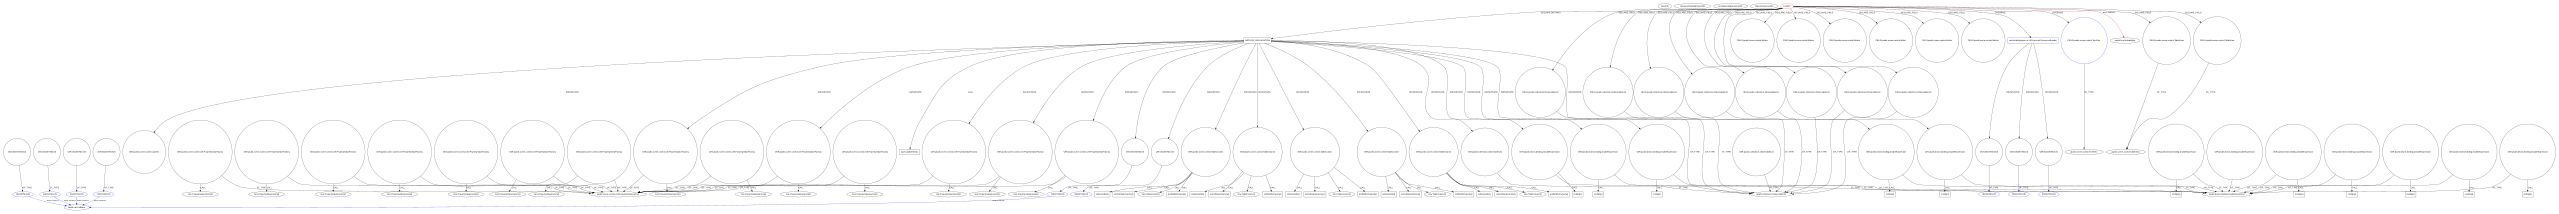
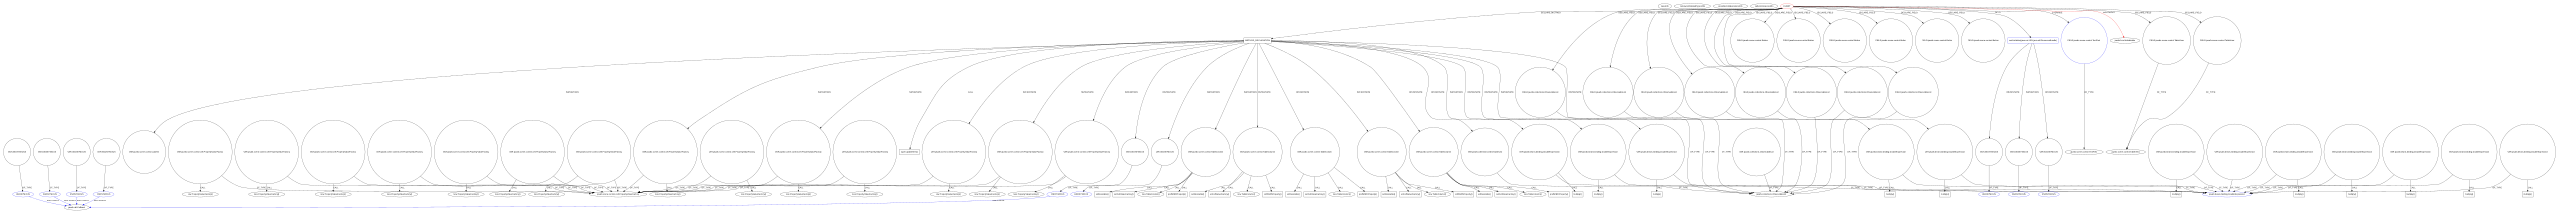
edge "CLIENT" -> "void initialize(java.net.URL,java.util.ResourceBundle)": label "OVERRIDE" -> "FIELD"
node "javafx.beans.binding.DoubleExpression": color black -> blue
